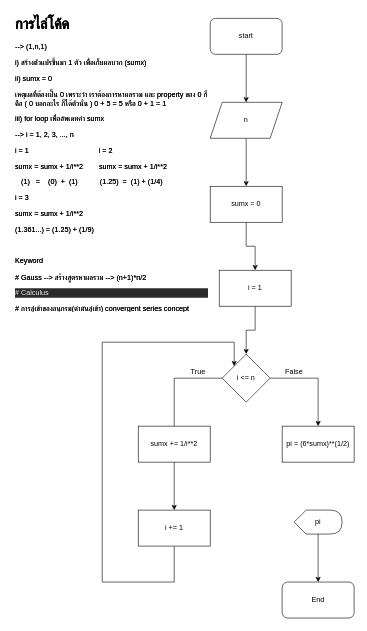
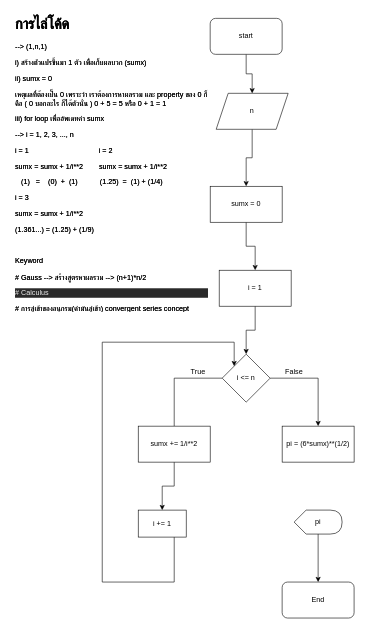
node "n": moved (246, 120) -> (252, 111)
node "i += 1": size 72x36 -> 48x27
